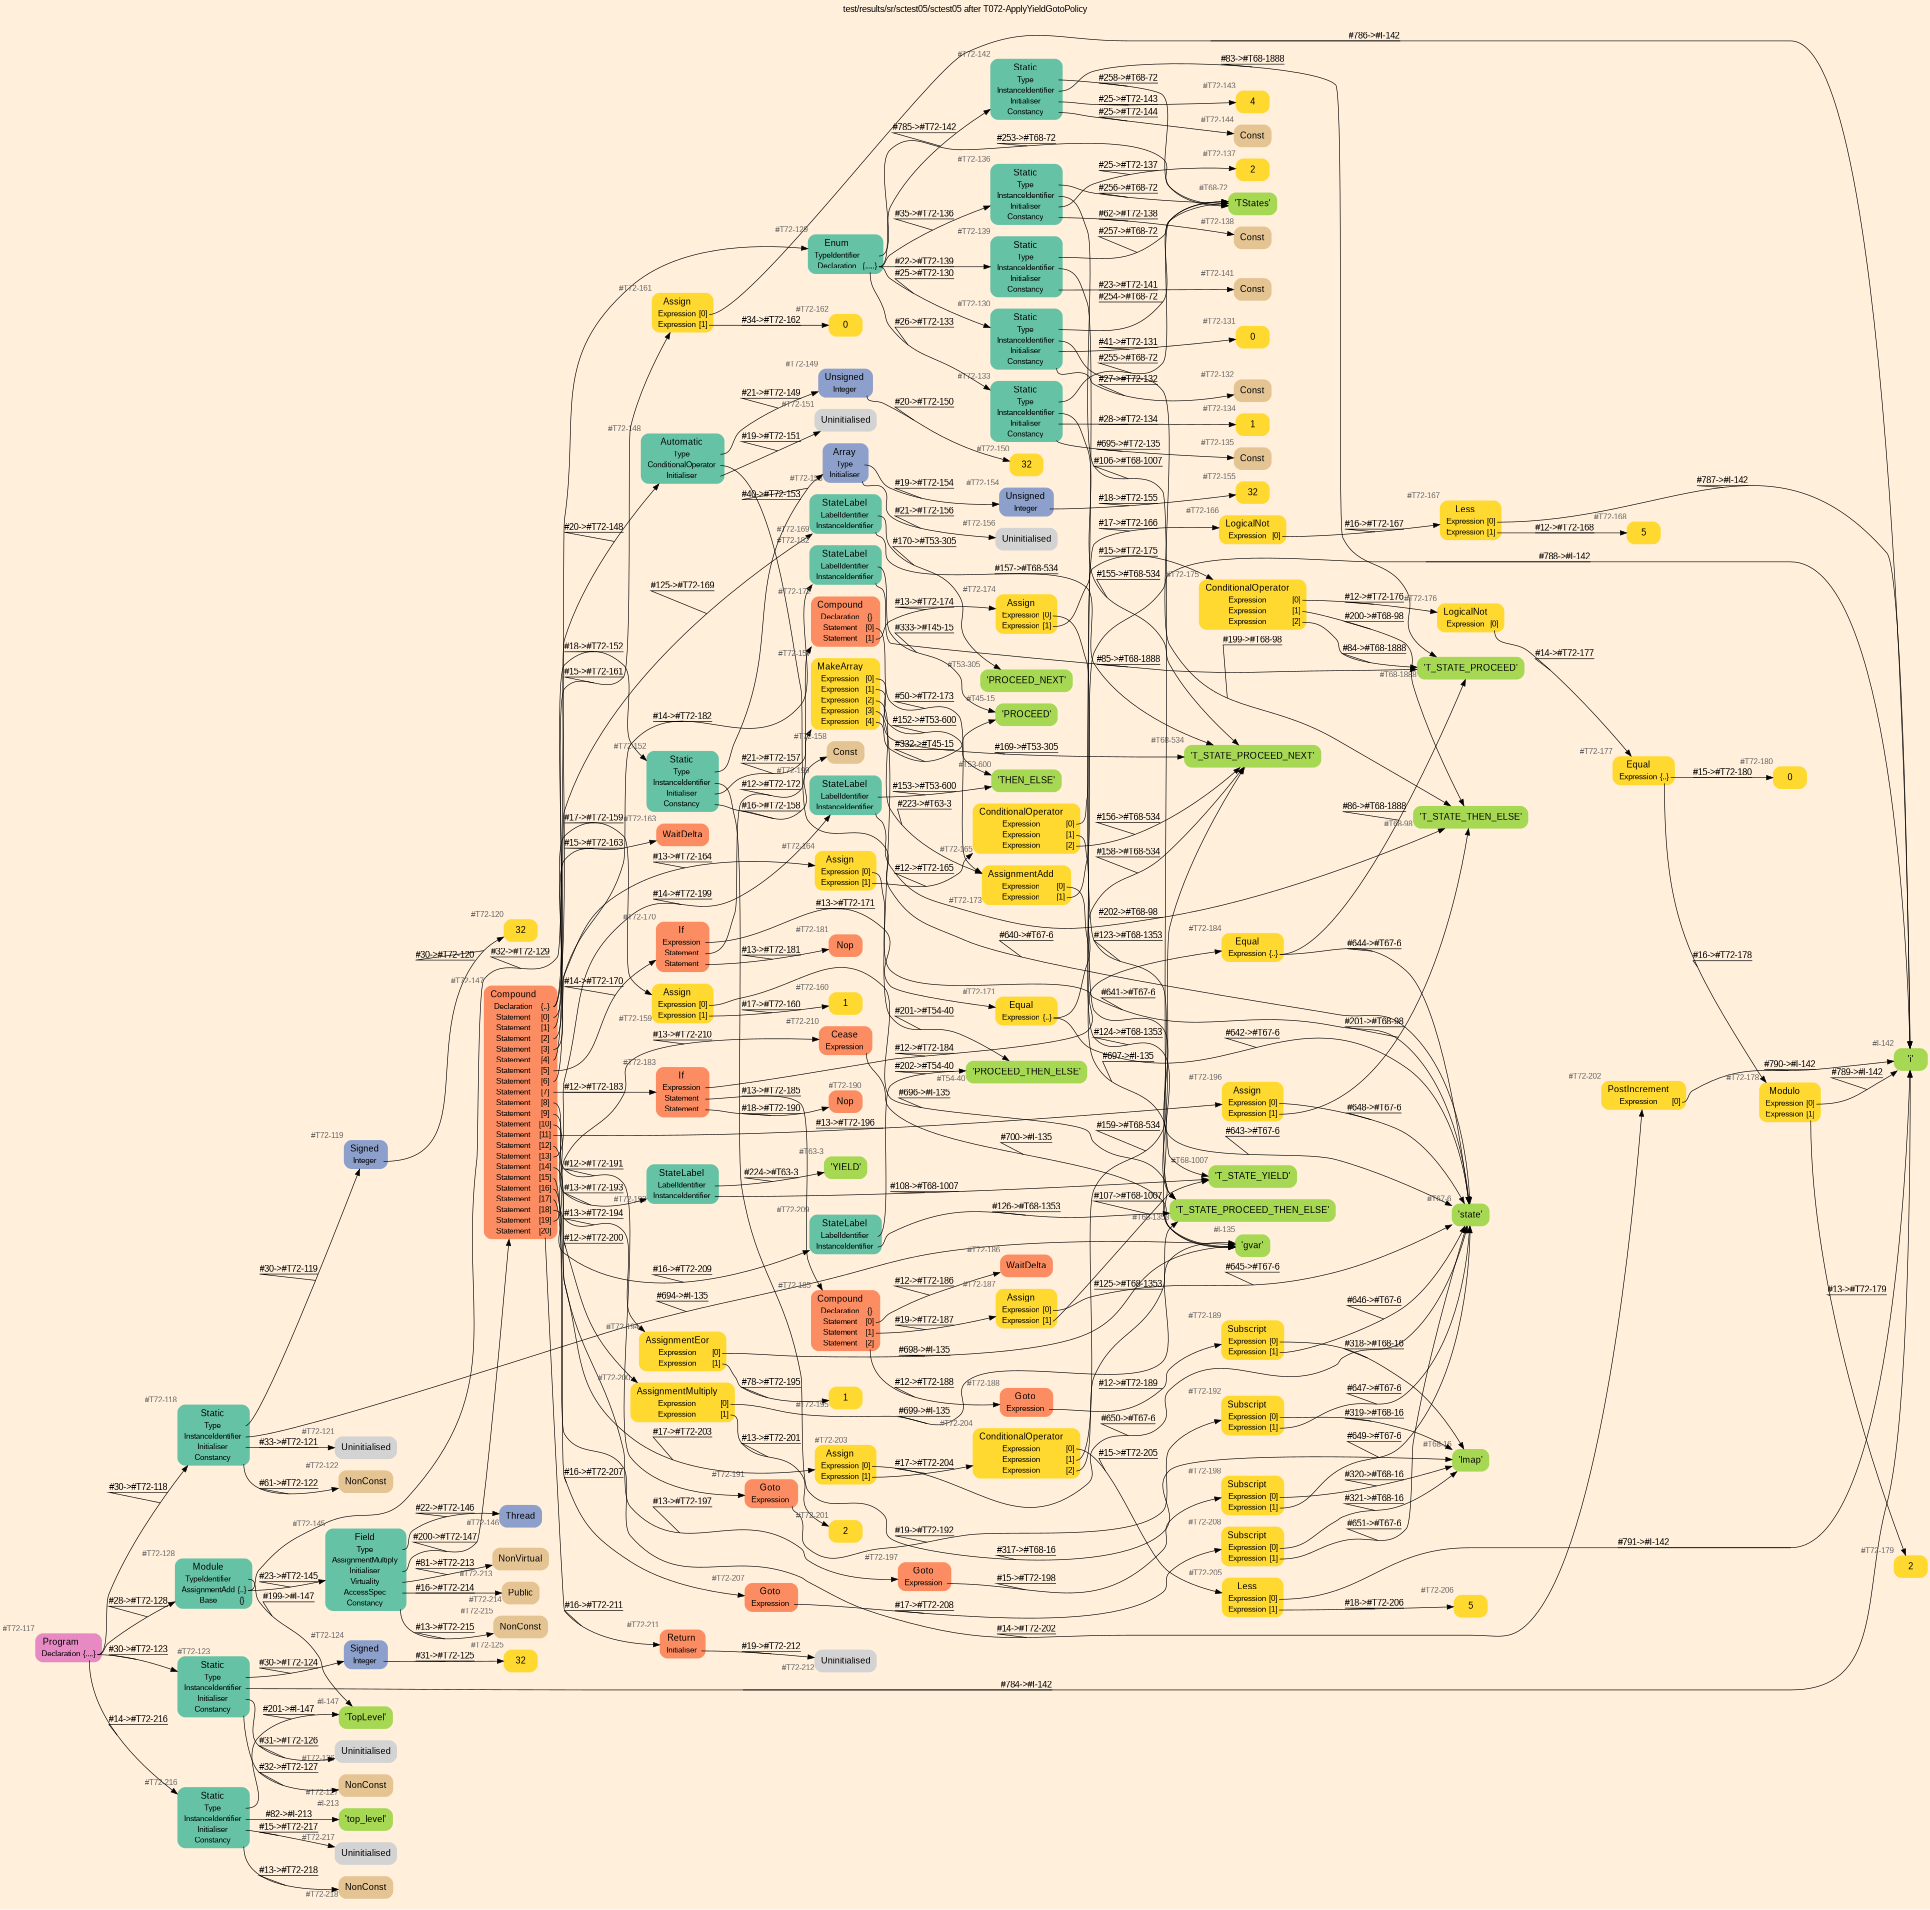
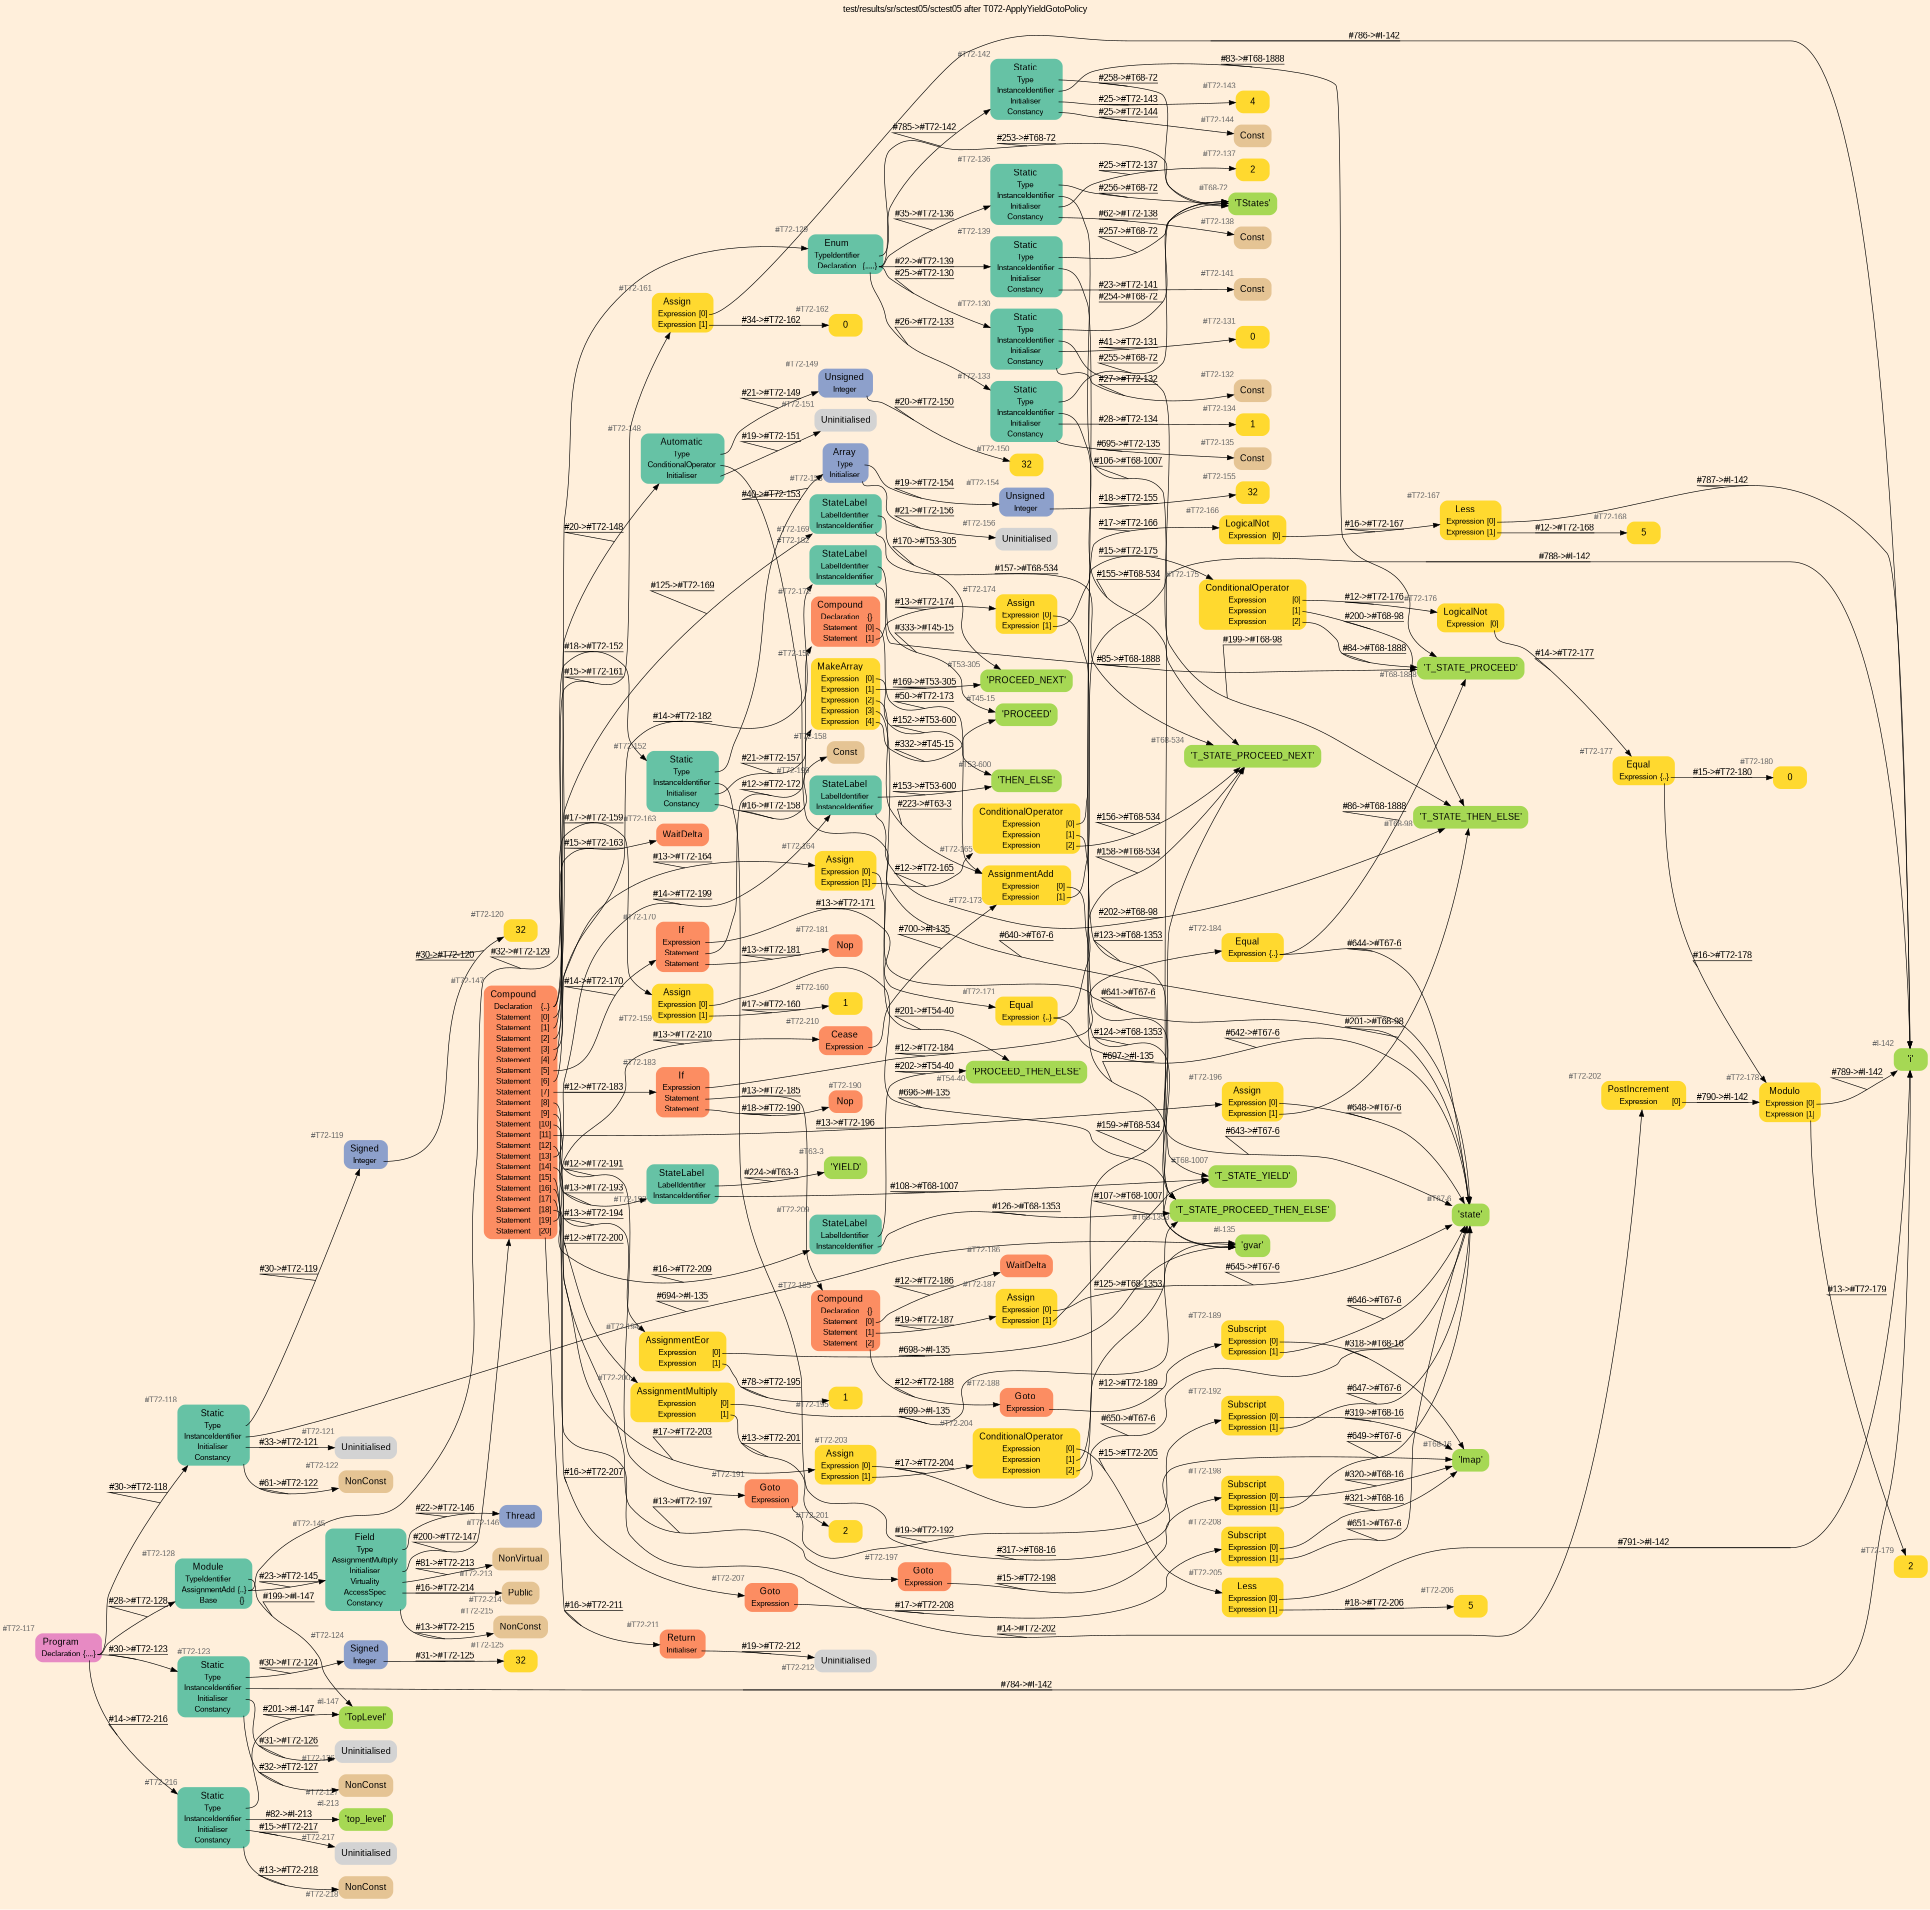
edge "MakeArray" -> "'T_STATE_PROCEED_NEXT'": now "MakeArray" -> "'PROCEED_NEXT'"
edge "PostIncrement" -> "'i'": now "PostIncrement" -> "Modulo"
edge "Cease" -> "'gvar'": now "Cease" -> "AssignmentAdd"
